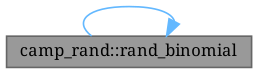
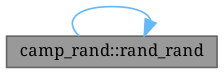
node "camp_rand::rand_binomial": label "camp_rand::rand_binomial" -> "camp_rand::rand_rand"
